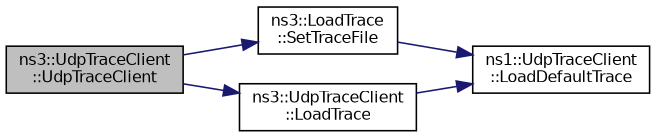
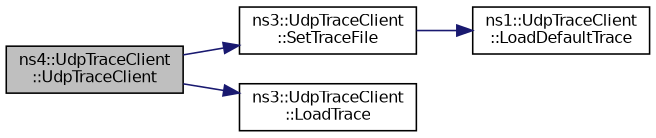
node "ns3::LoadTrace ::SetTraceFile": label "ns3::LoadTrace ::SetTraceFile" -> "ns3::UdpTraceClient ::SetTraceFile"
node "ns3::UdpTraceClient ::UdpTraceClient": label "ns3::UdpTraceClient ::UdpTraceClient" -> "ns4::UdpTraceClient ::UdpTraceClient"
edge "ns3::UdpTraceClient ::LoadTrace" -> "ns1::UdpTraceClient ::LoadDefaultTrace": removed
